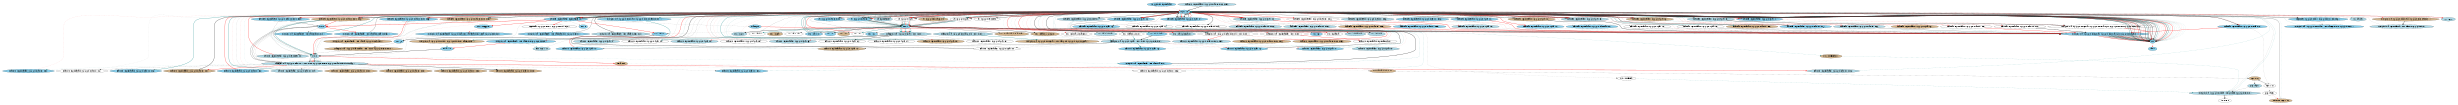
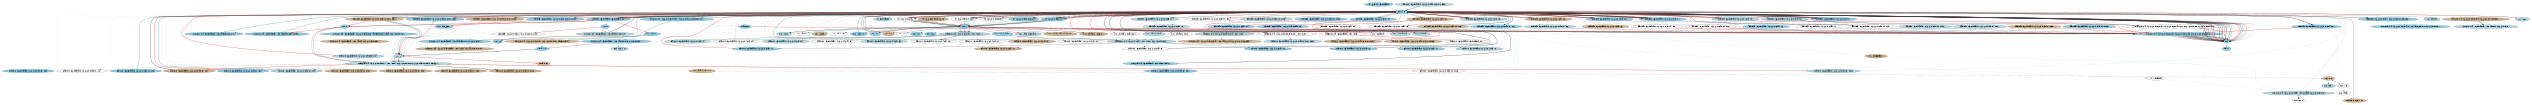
node "new java.awt.BorderLayout": label "new java.awt.BorderLayout" -> "new java.goto.BorderLayout"
node "new java.awt.Label": label "new java.awt.Label" -> "new java.fieldput.Label"
edge "fieldget <BarCodeTest: BarCode3of9 bc>" -> "staticget <java.awt.Color: java.awt.Color black>": now "push 2" -> "staticget <java.awt.Color: java.awt.Color black>"
